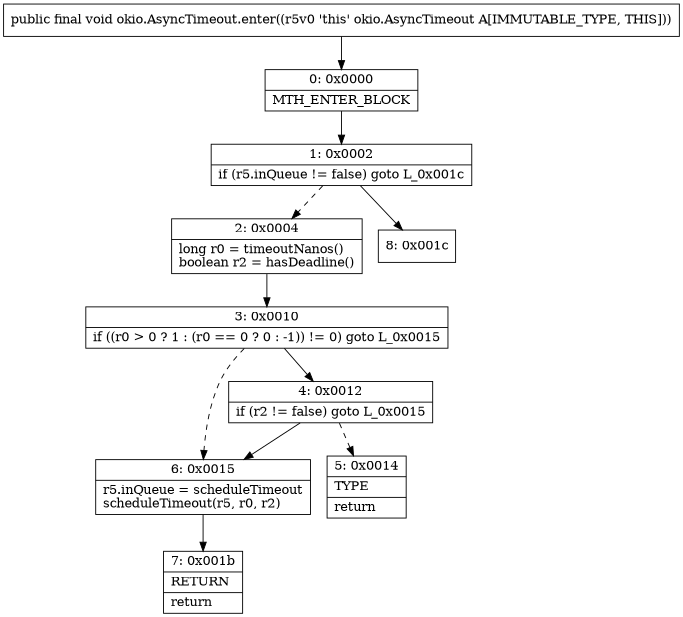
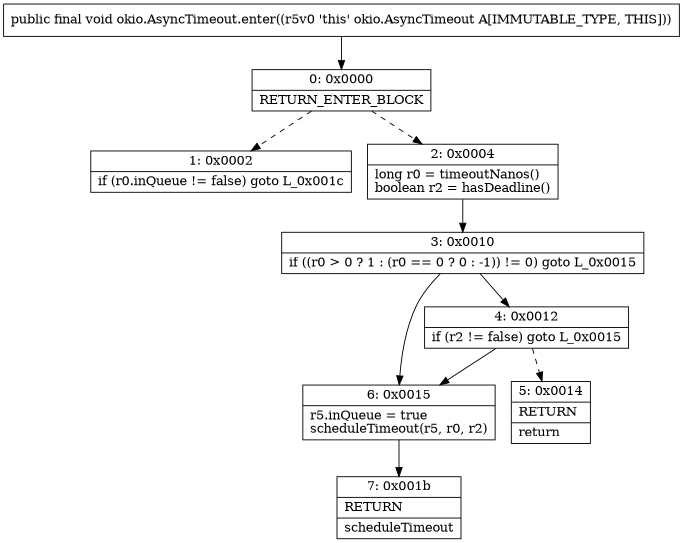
node "0: 0x0000": text "MTH_ENTER_BLOCK" -> "RETURN_ENTER_BLOCK"
edge "0: 0x0000" -> "1: 0x0002": style solid -> dashed
node "1: 0x0002": text "if (r5.inQueue != false) goto L_0x001c" -> "if (r0.inQueue != false) goto L_0x001c"
edge "1: 0x0002" -> "2: 0x0004": now "0: 0x0000" -> "2: 0x0004"
node "8: 0x001c": removed
edge "3: 0x0010" -> "6: 0x0015": style dashed -> solid
node "5: 0x0014": text "TYPE" -> "RETURN"
node "6: 0x0015": text "r5.inQueue = scheduleTimeout" -> "r5.inQueue = true"
node "7: 0x001b": text "return" -> "scheduleTimeout"
